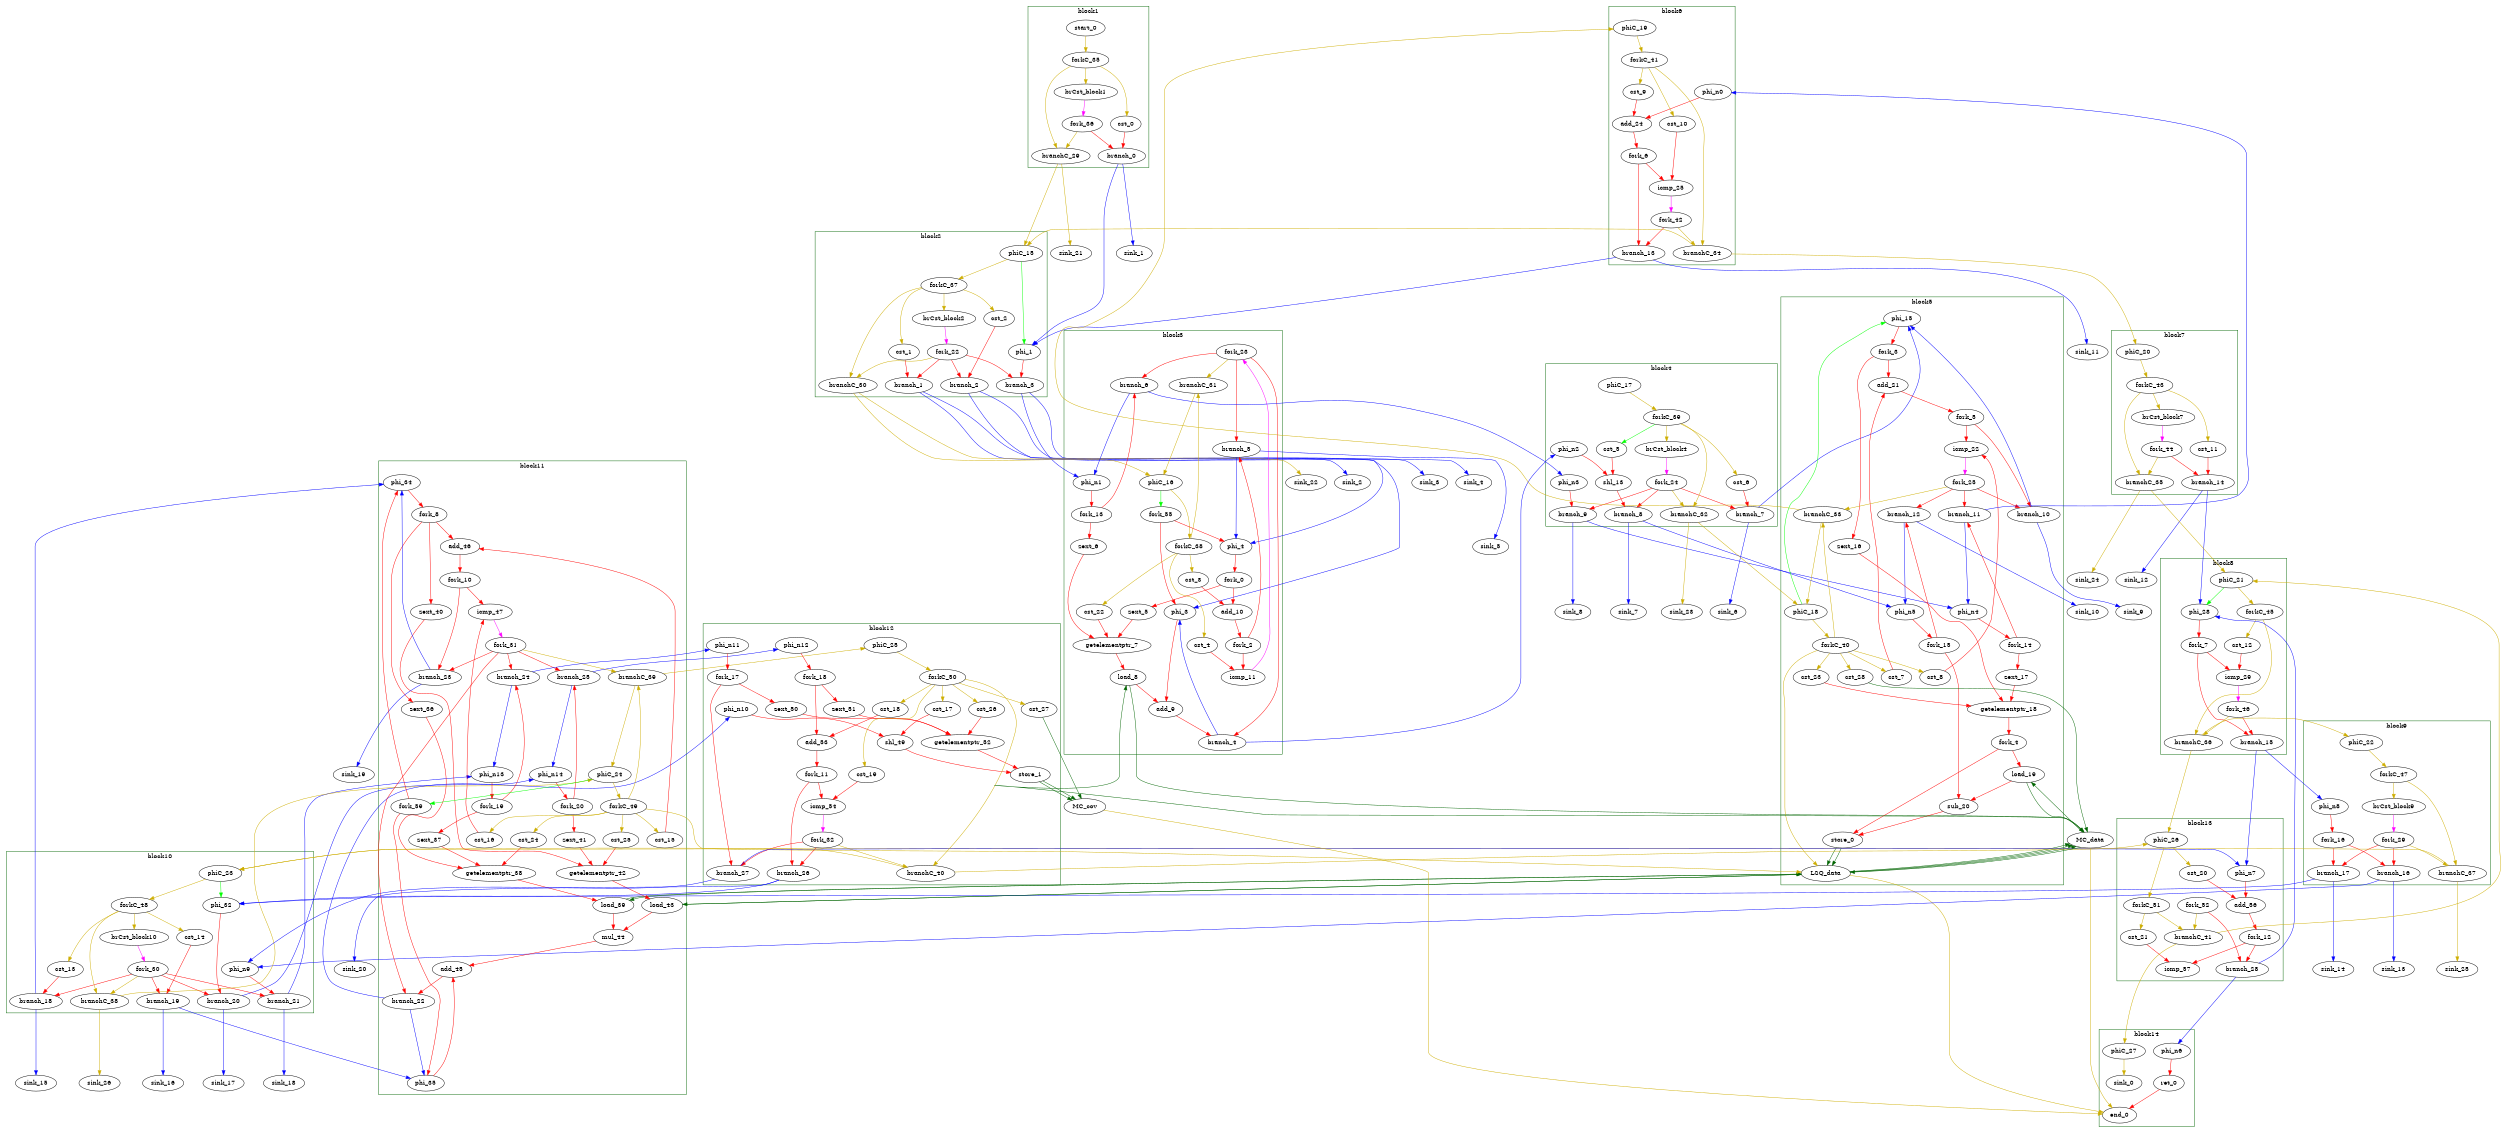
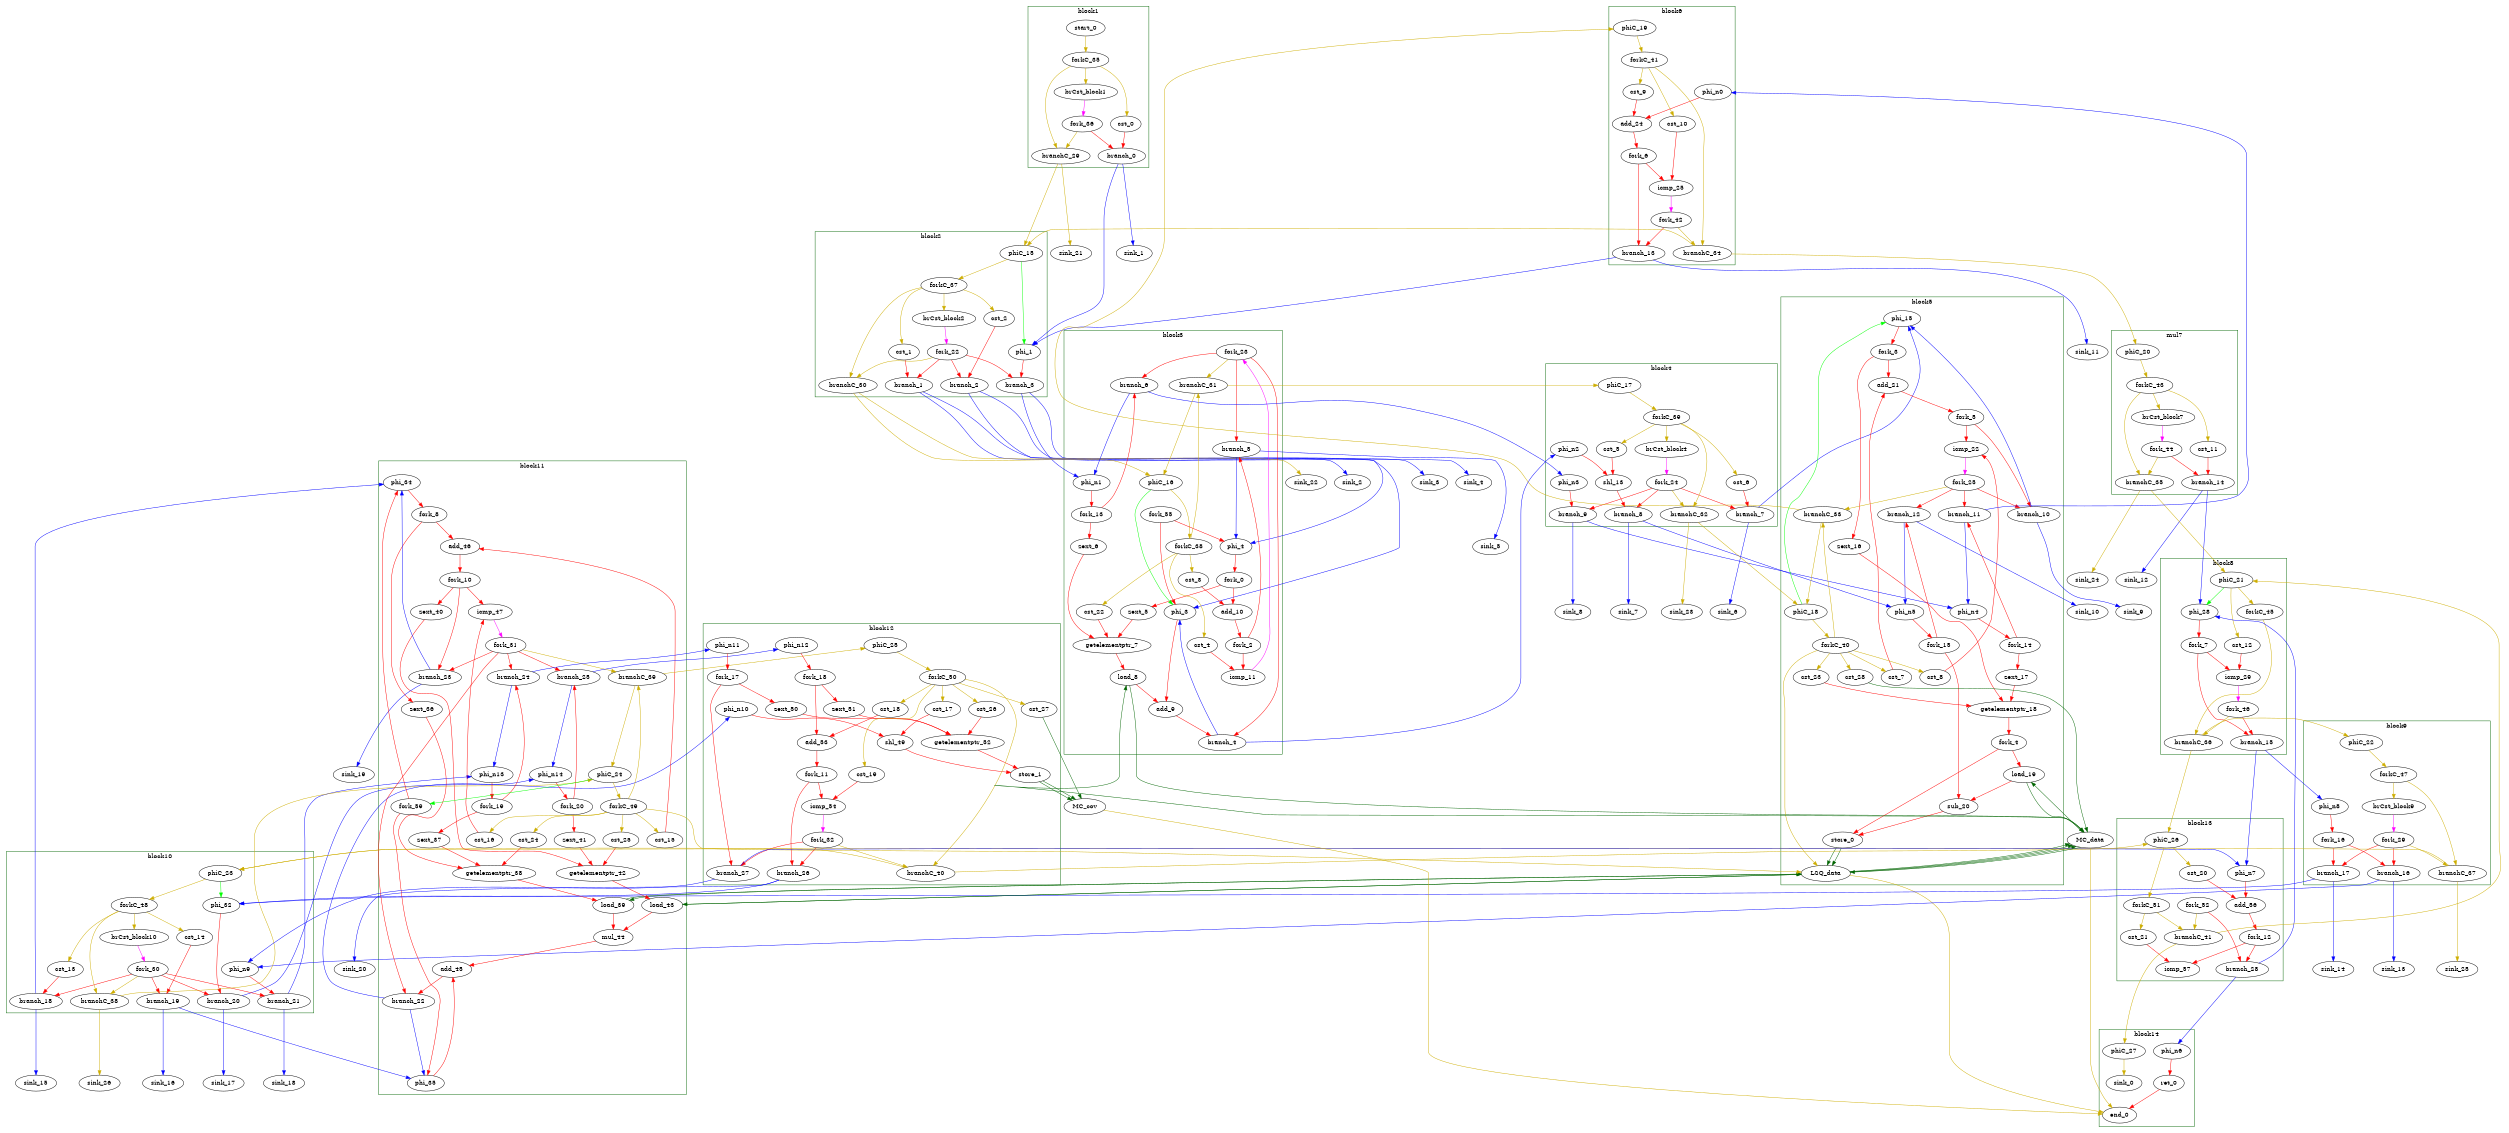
cluster "block7": label "block7" -> "mul7"
edge "branchC_31" -> "phiC_17": added
edge "forkC_39" -> "cst_5": color green -> gold3
edge "phiC_16" -> "fork_55": now "phiC_16" -> "phi_3"
edge "fork_8" -> "zext_40": now "fork_10" -> "zext_40"
edge "forkC_45" -> "cst_12": now "phiC_21" -> "cst_12"
